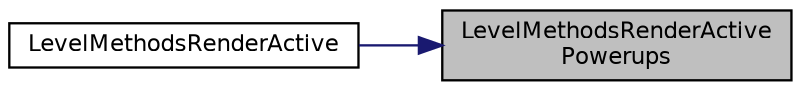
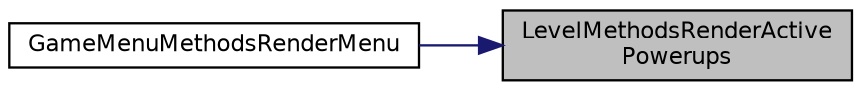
node "LevelMethodsRenderActive": label "LevelMethodsRenderActive" -> "GameMenuMethodsRenderMenu"
